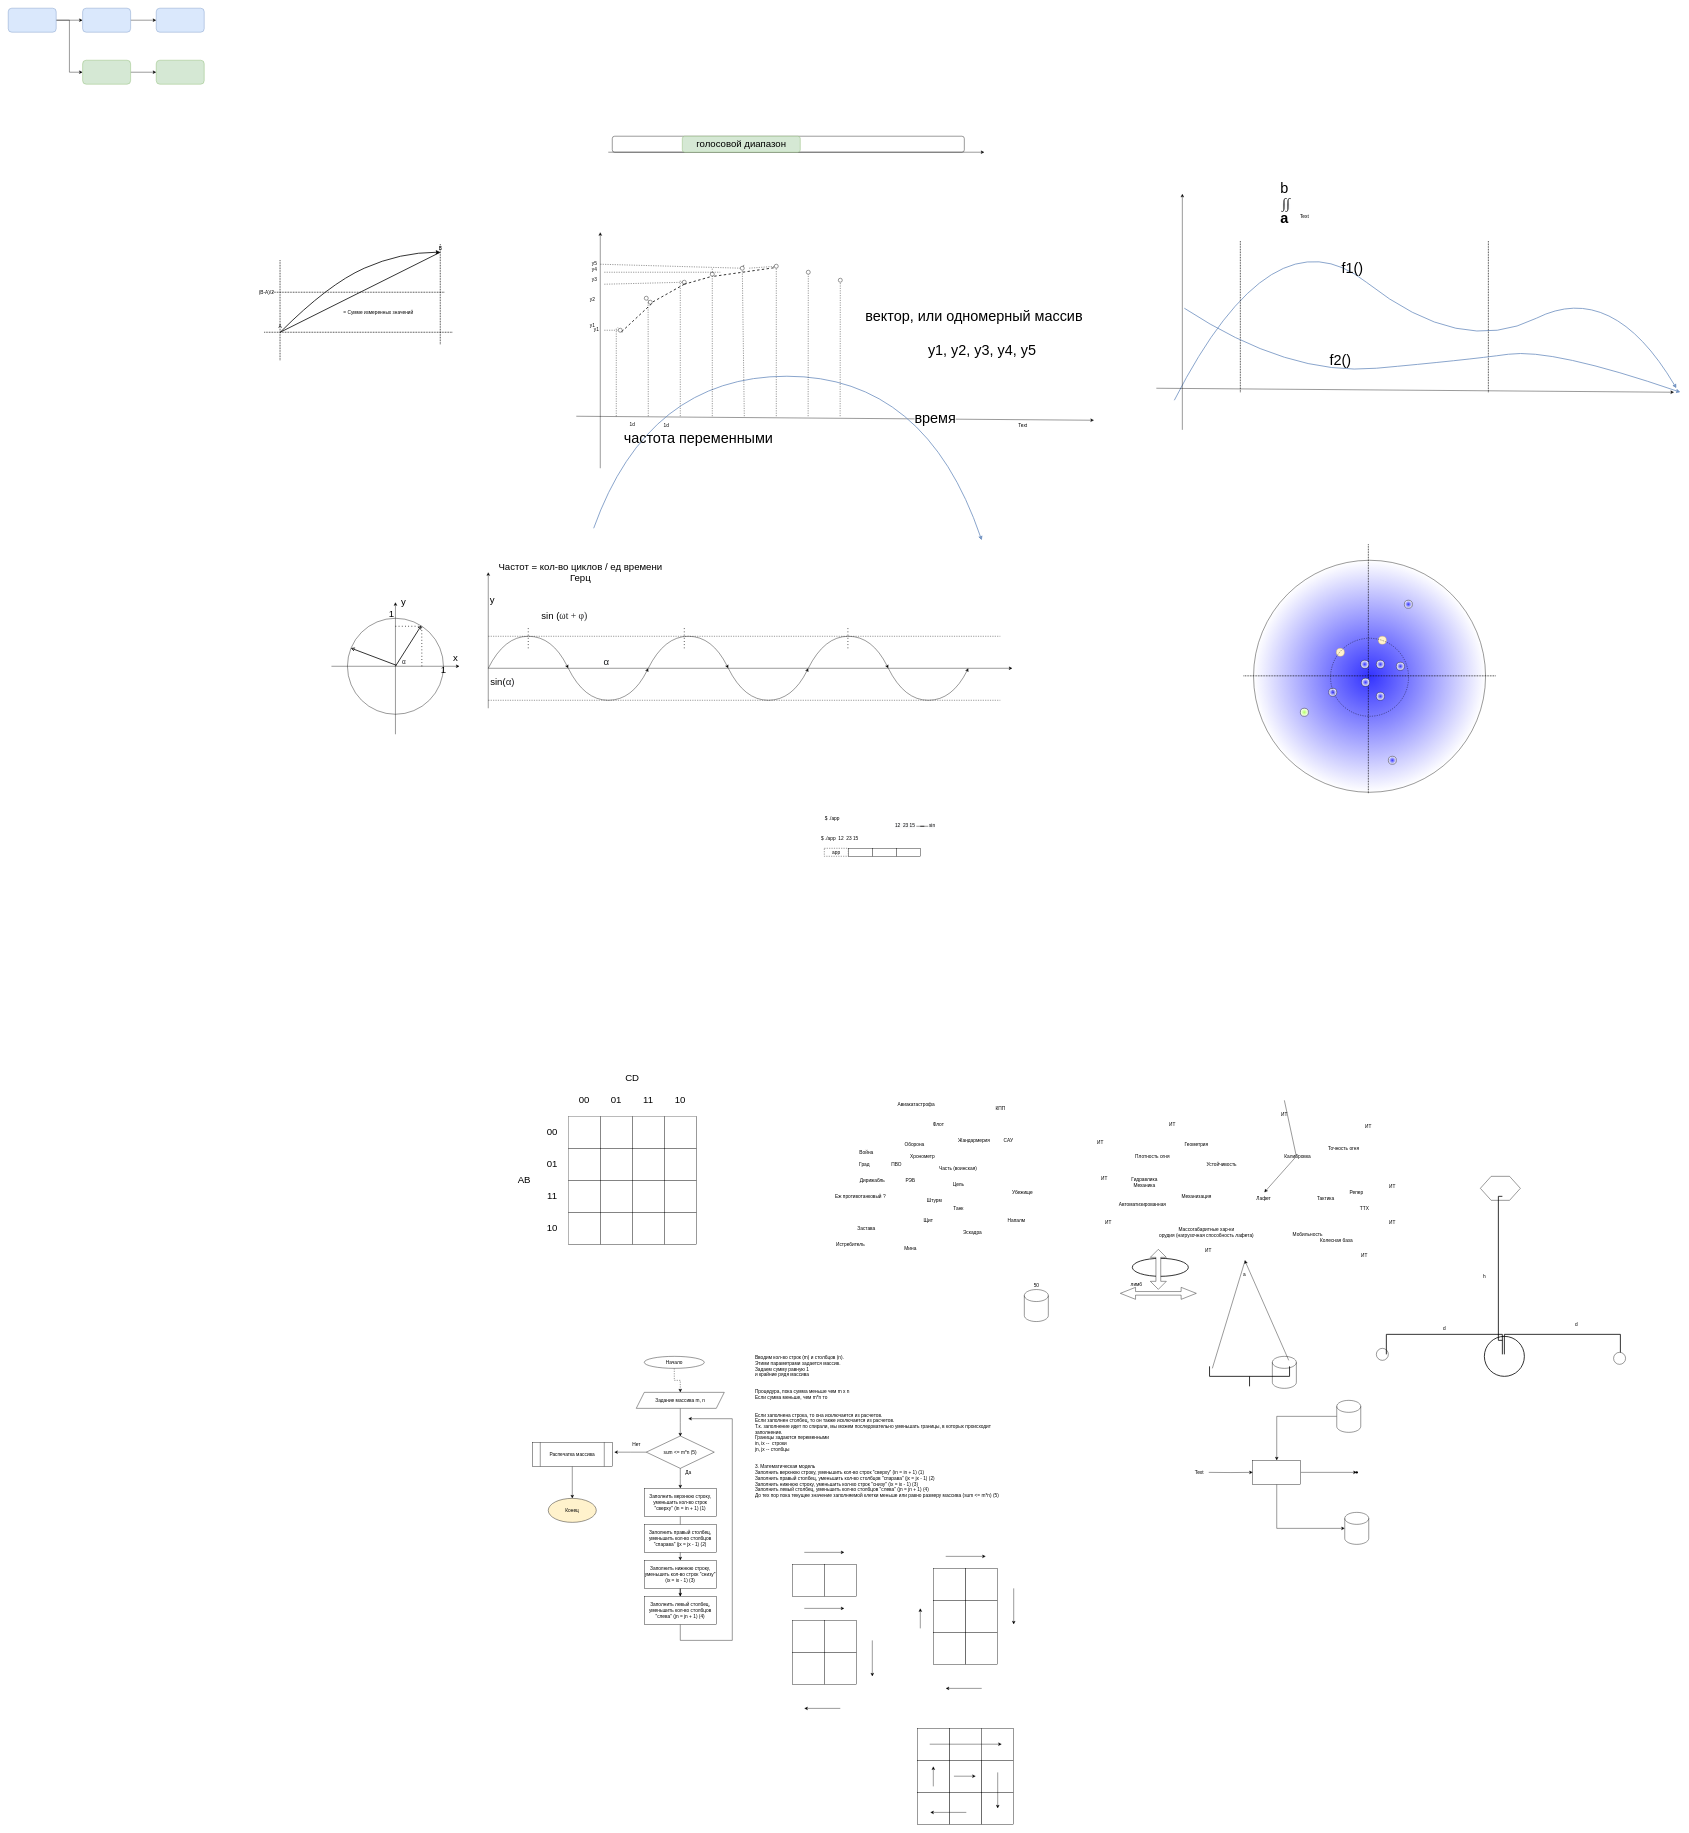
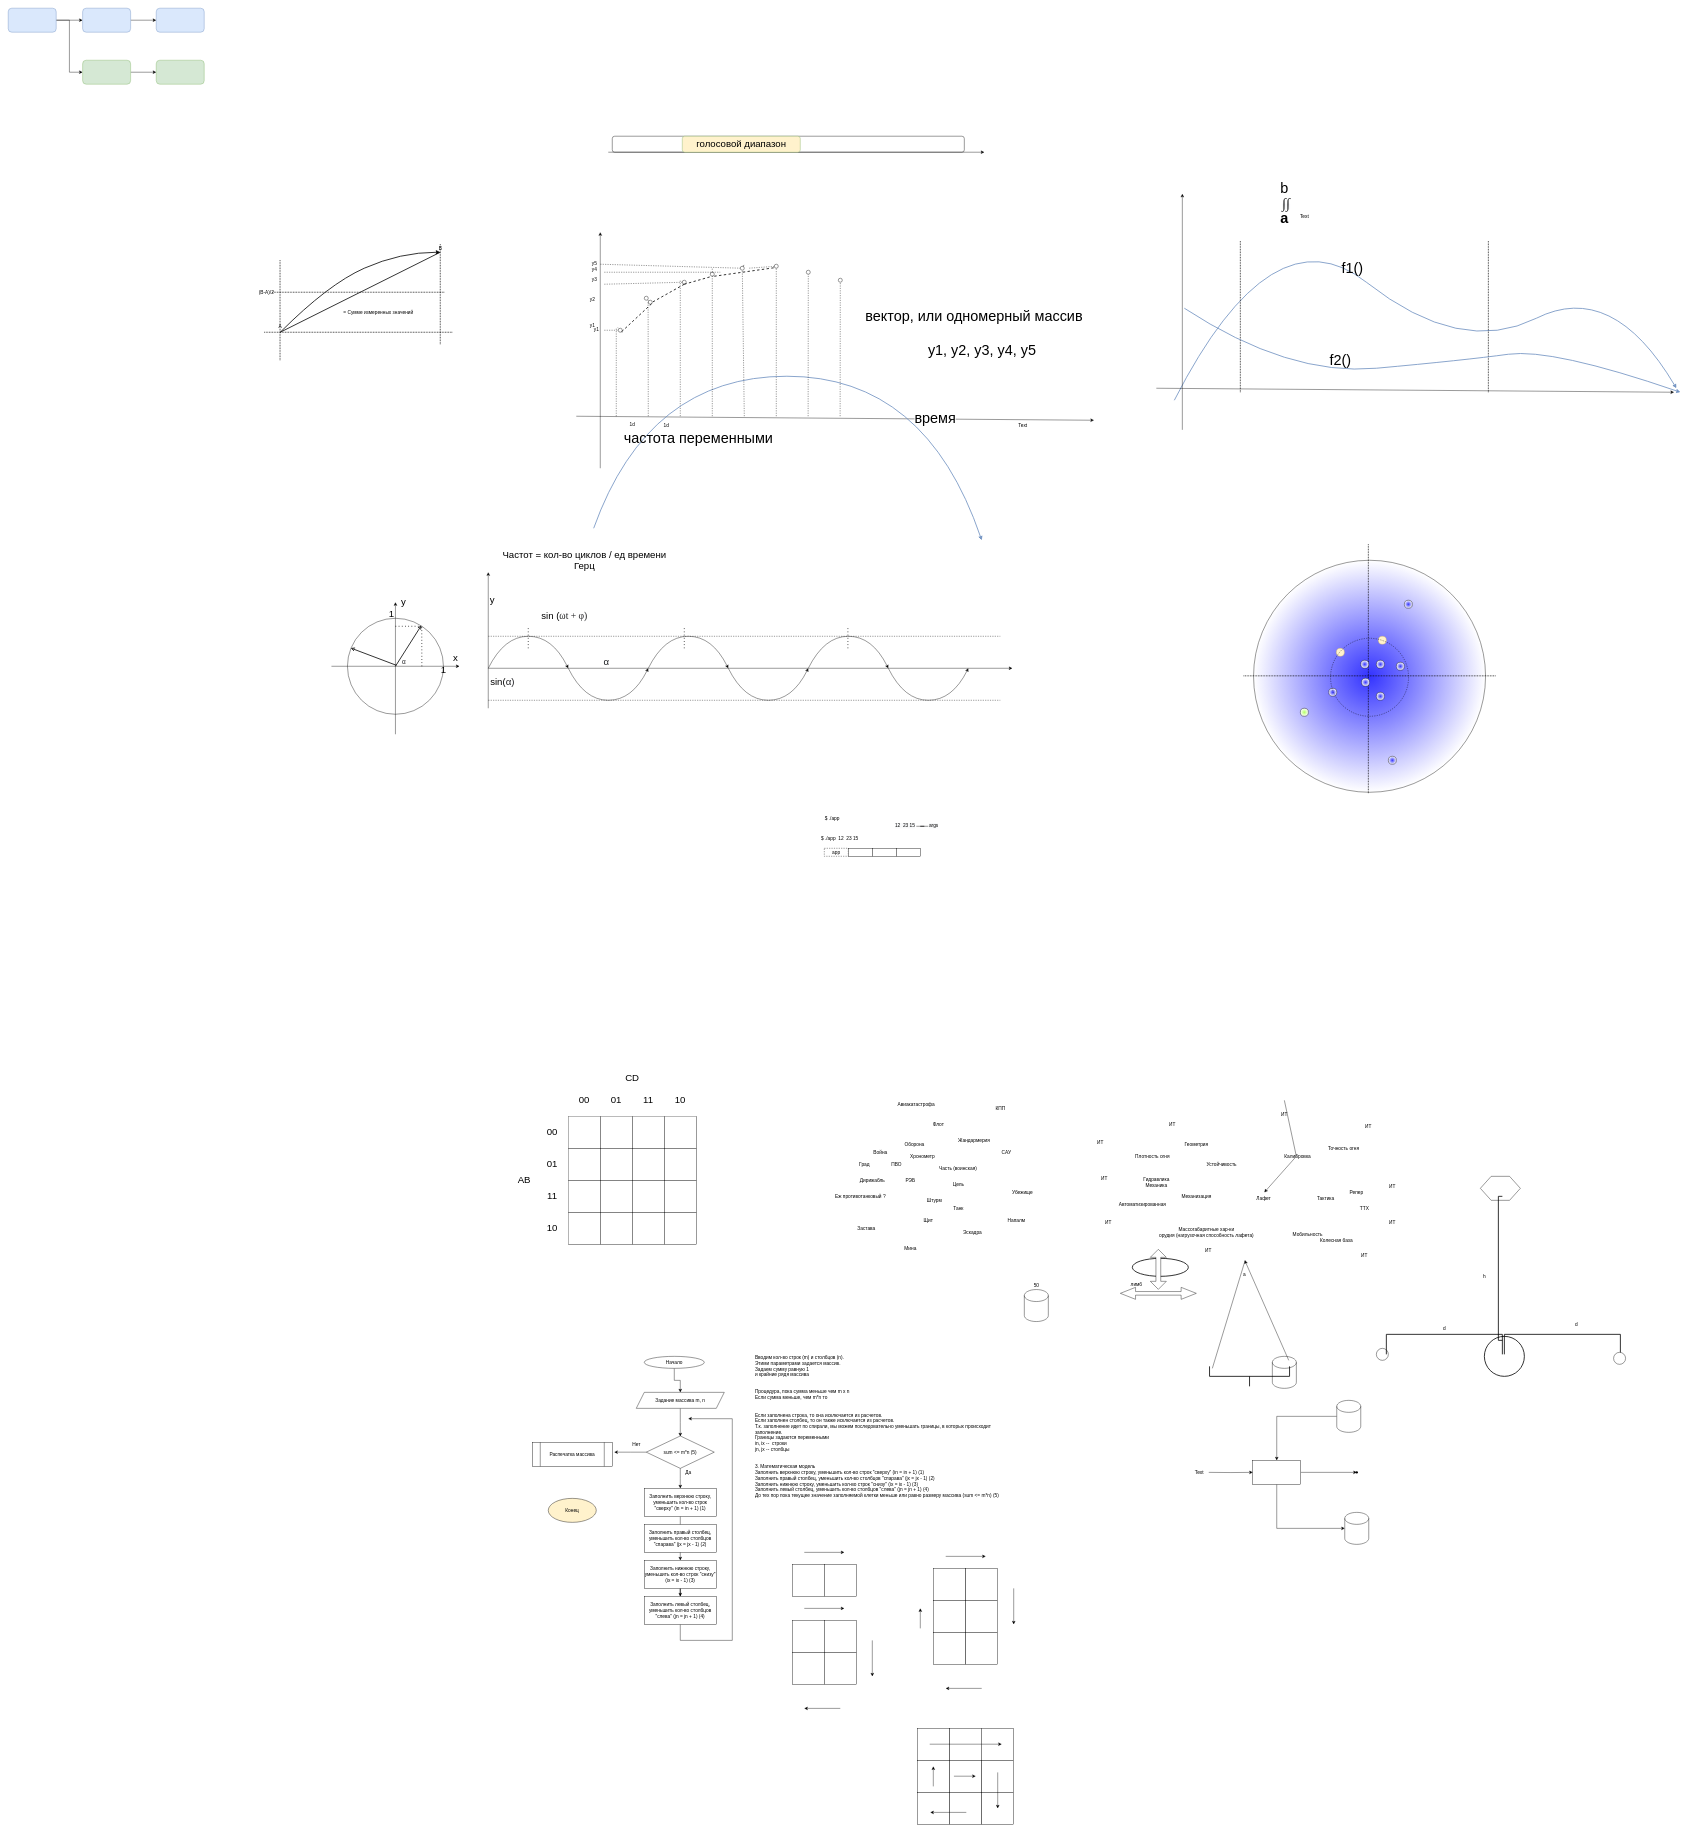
node "голосовой диапазон": fillcolor #d5e8d4 -> #fff2cc
node "Частот = кол-во циклов / ед времени Герц": moved (580, 572) -> (584, 560)
node "sin": label "sin" -> "args"
node "САУ": moved (1008, 1140) -> (1006, 1152)
node "Война": moved (866, 1152) -> (880, 1152)
node "Гидравлика Механика": moved (1144, 1182) -> (1156, 1182)
node "Истребитель": removed
edge "Начало" -> "Задание массива m, n": style dashed -> solid
edge "Распечатка массива" -> "Конец": removed
